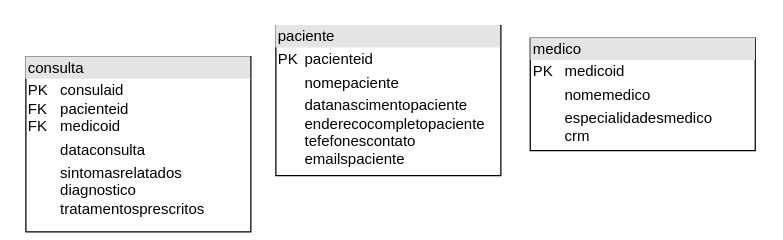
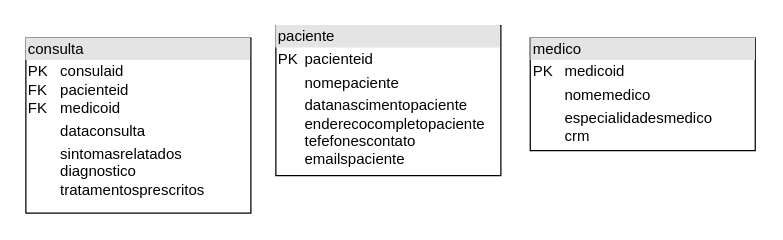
node "consulta PK FK FK consulaid pacienteid medicoid dataconsulta sintomasrelatados diagnostico tratamentosprescritos": moved (138, 144) -> (138, 126)
